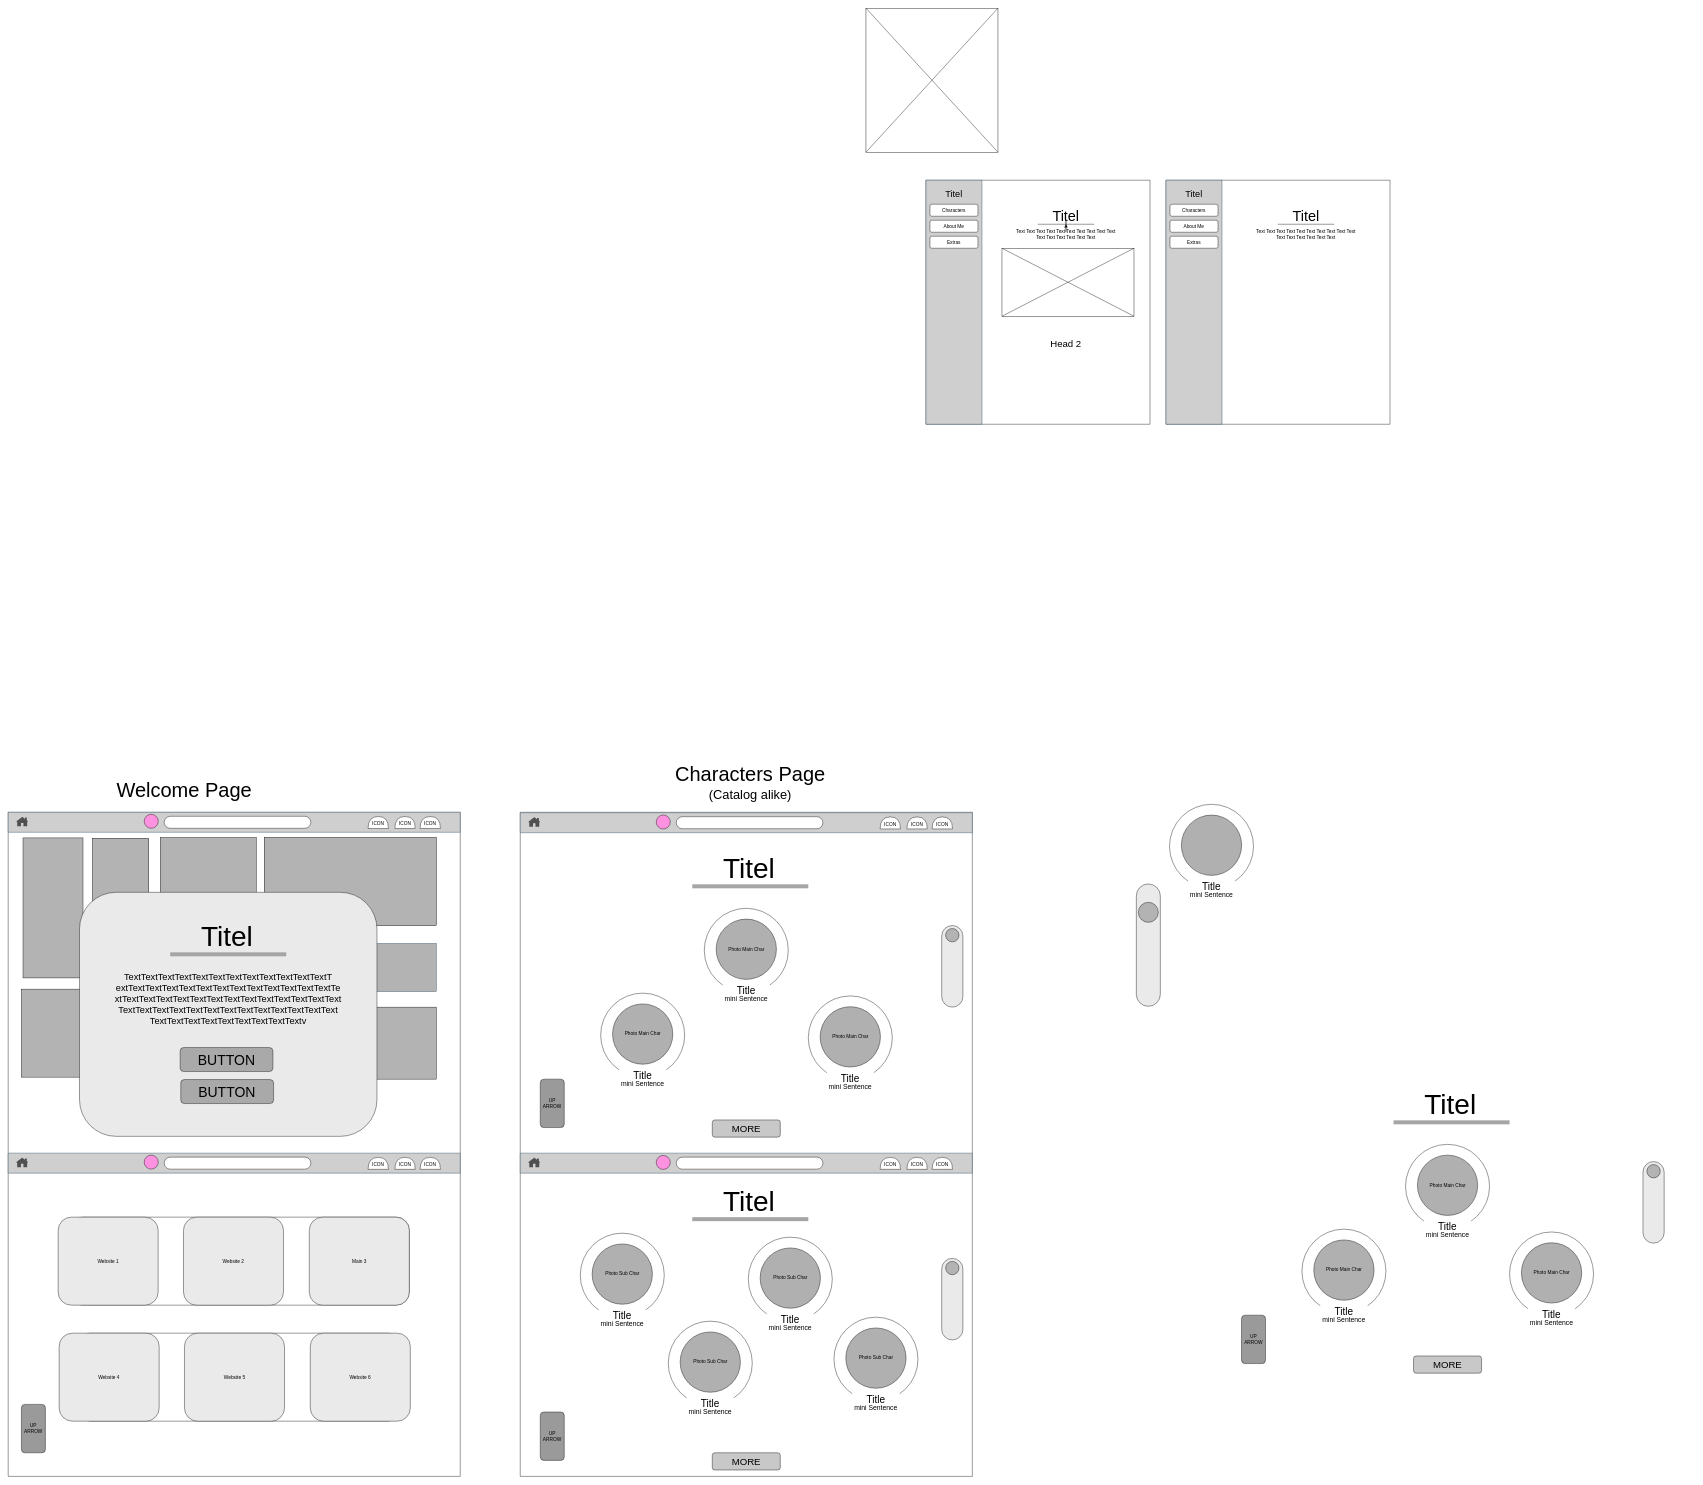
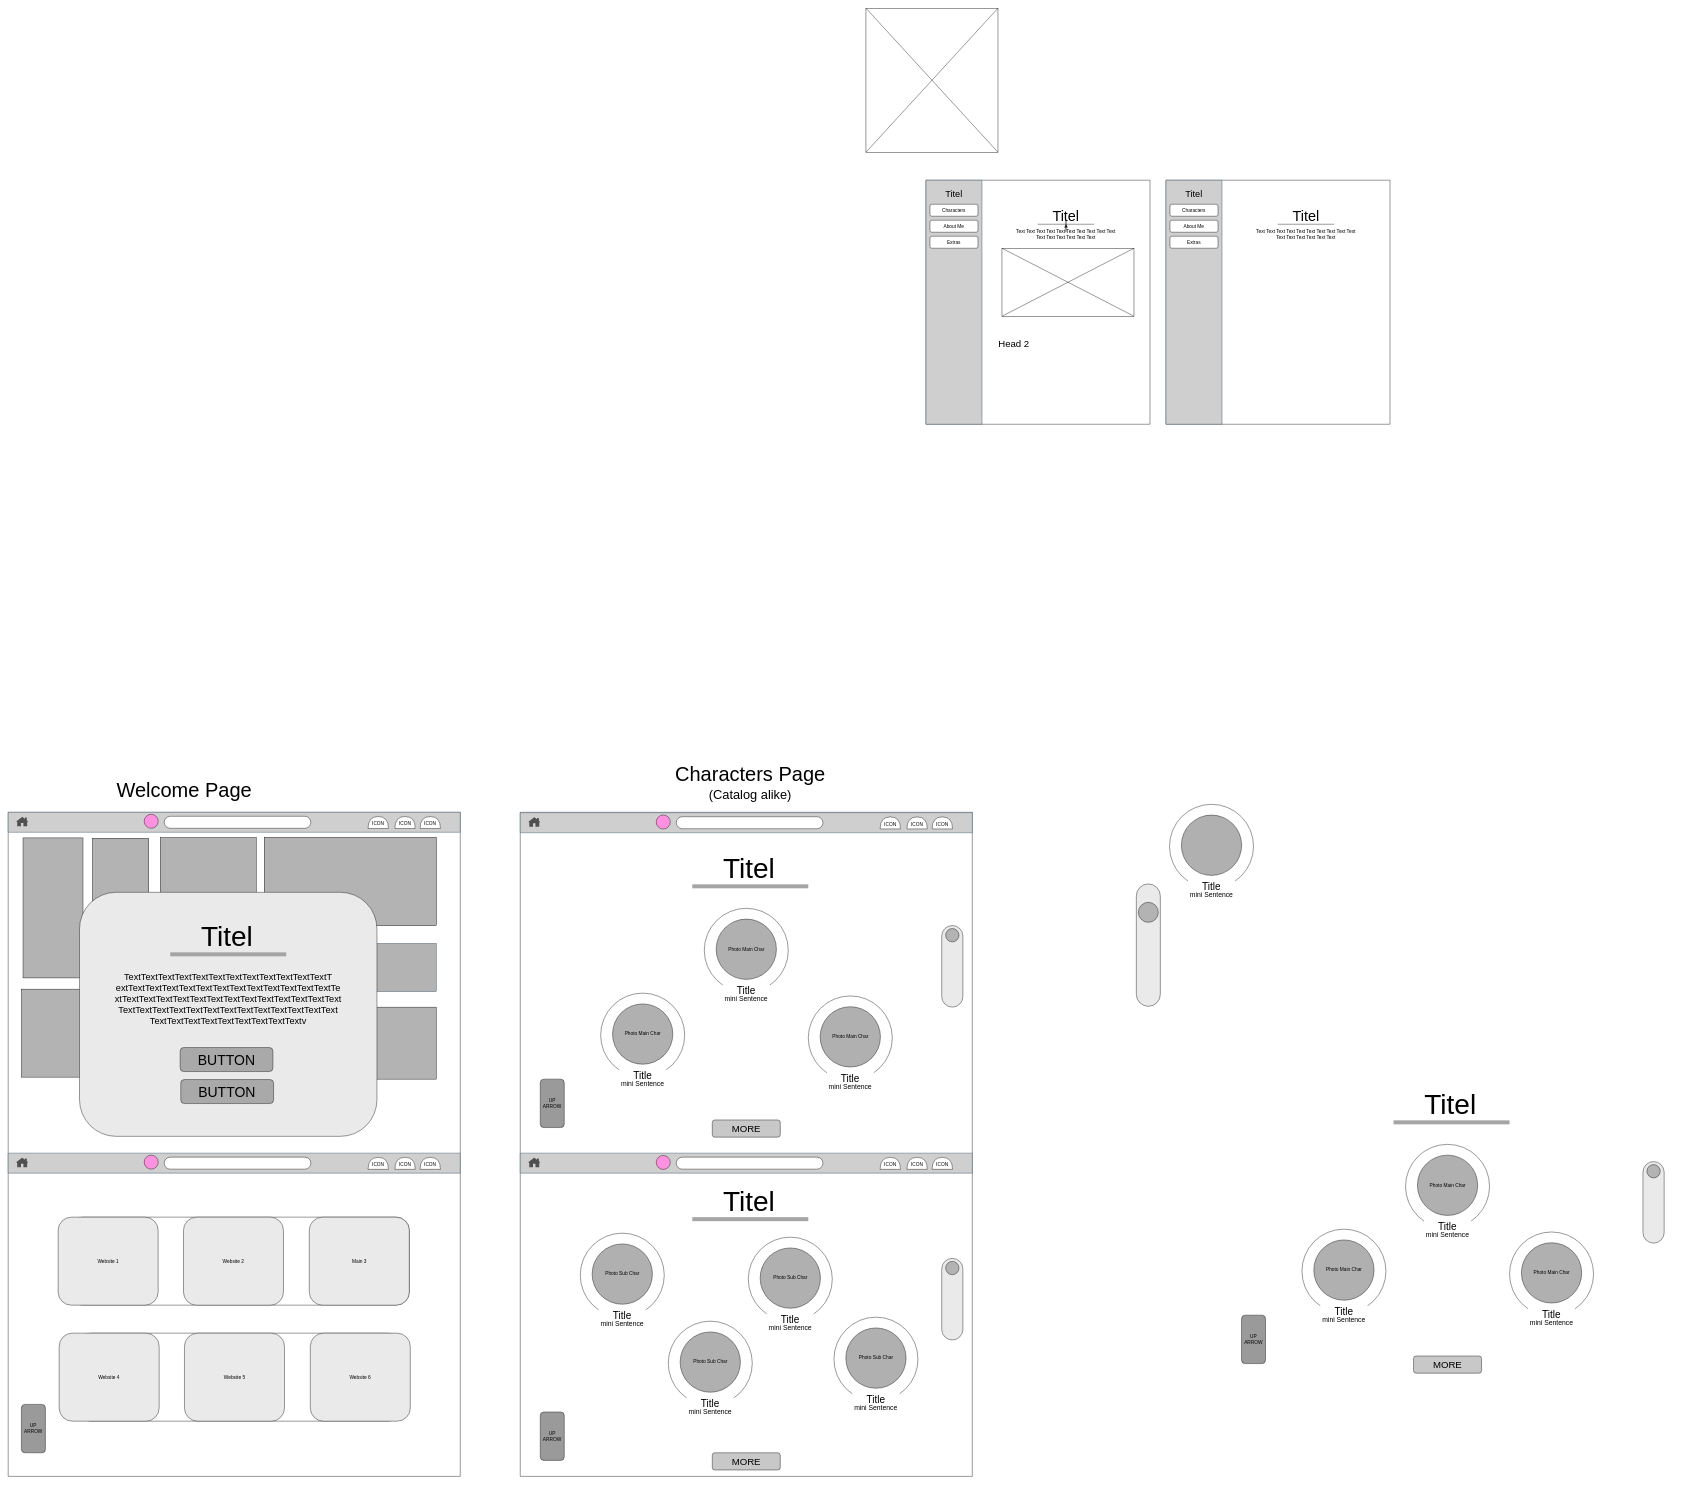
node "Head 2": moved (1066, 344) -> (1014, 344)
